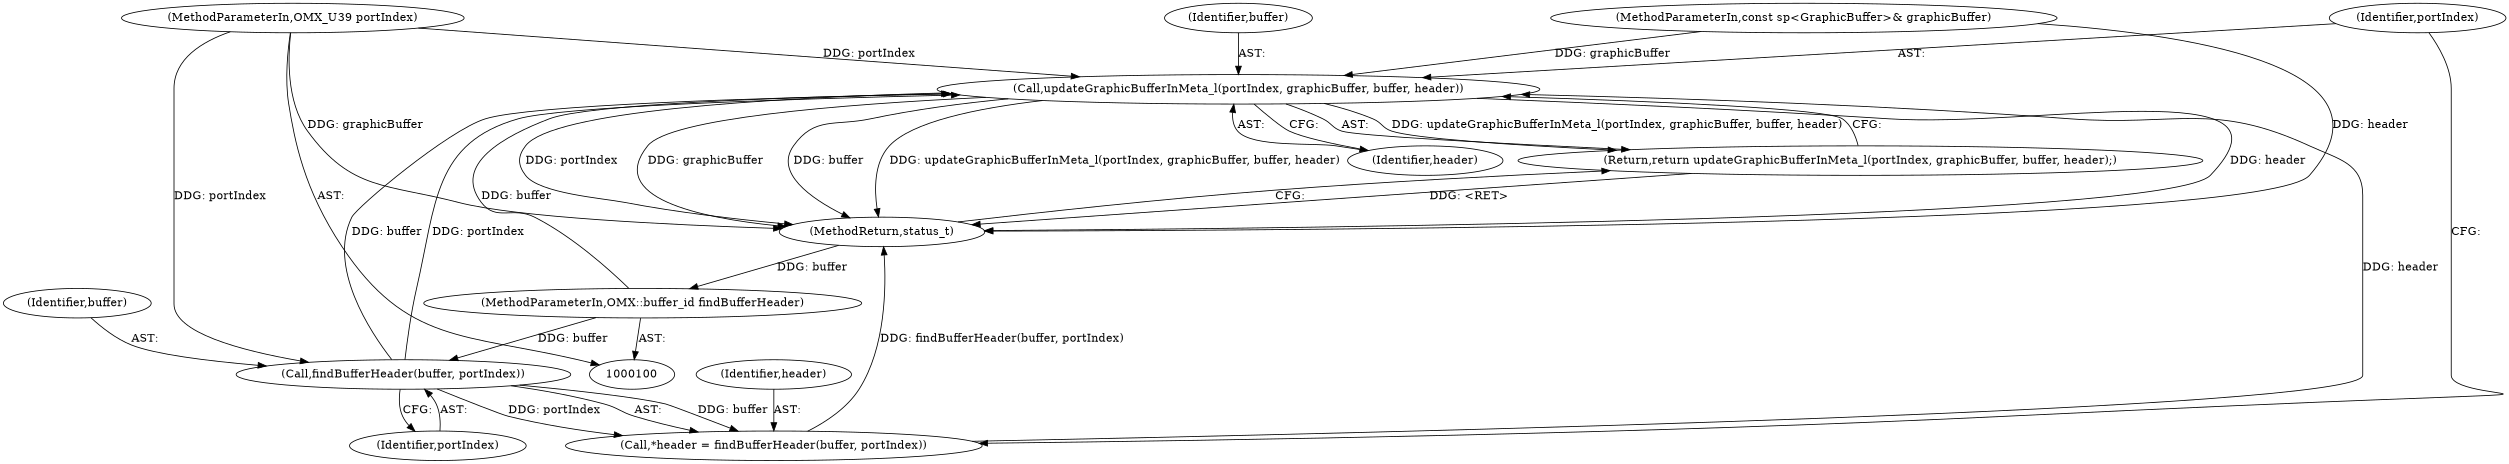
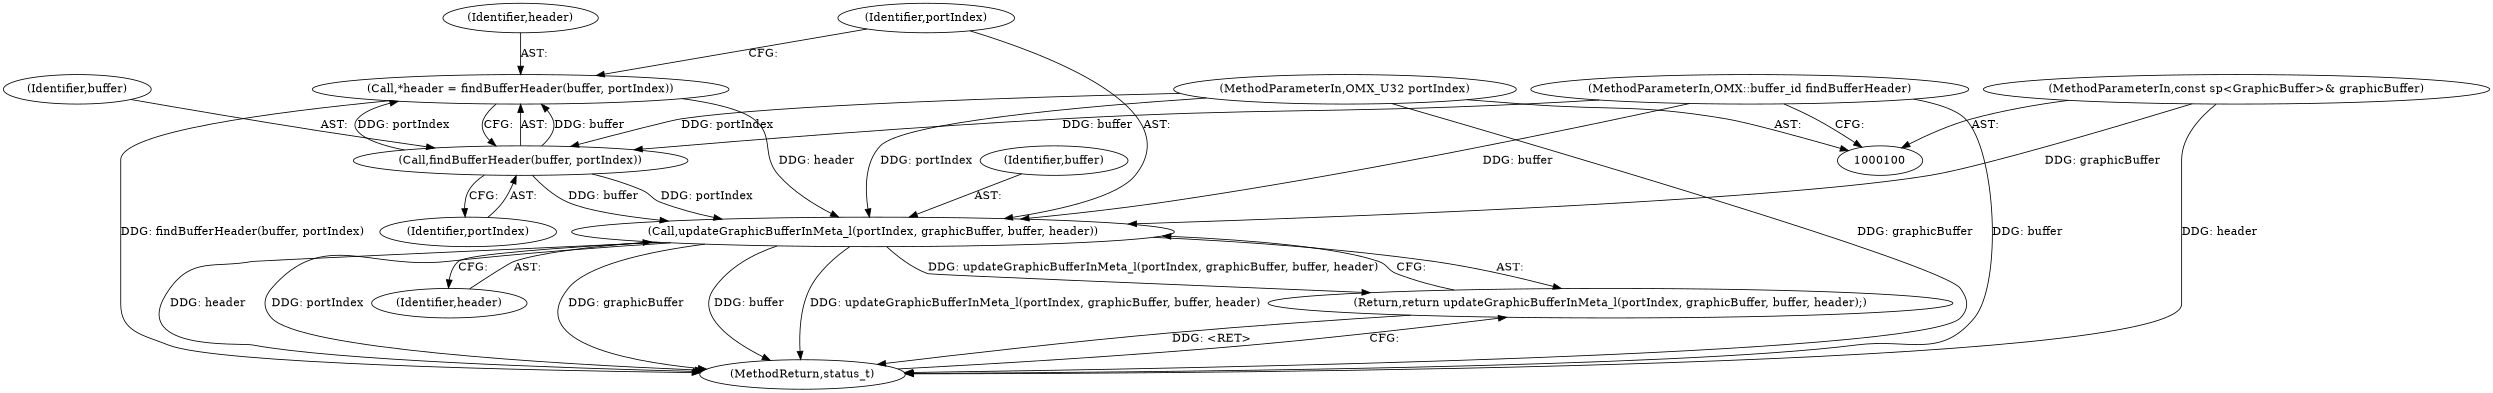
node "(MethodParameterIn,OMX_U39 portIndex)": label "(MethodParameterIn,OMX_U39 portIndex)" -> "(MethodParameterIn,OMX_U32 portIndex)"
edge "(MethodParameterIn,const sp<GraphicBuffer>& graphicBuffer)" -> "1000100": added, label "AST:"
edge "(Call,*header = findBufferHeader(buffer, portIndex))" -> "(Call,findBufferHeader(buffer, portIndex))": added, label "CFG:"
edge "(MethodReturn,status_t)" -> "(MethodParameterIn,OMX::buffer_id findBufferHeader)": reversed
edge "(MethodParameterIn,OMX::buffer_id findBufferHeader)" -> "1000100": label "AST: " -> "CFG: "
